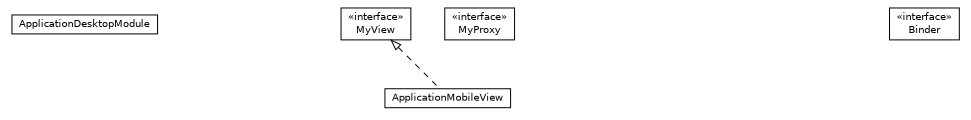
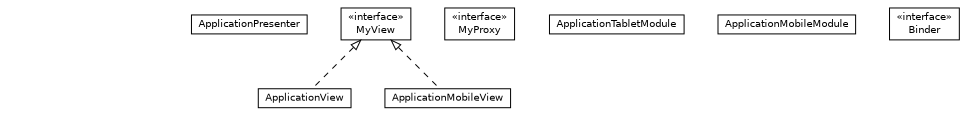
node "ApplicationDesktopModule": removed
node "ApplicationPresenter": added
node "ApplicationTabletModule": added
node "ApplicationMobileModule": added
node "ApplicationView": added
